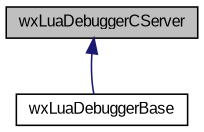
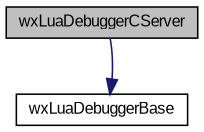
edge "wxLuaDebuggerBase" -> "wxLuaDebuggerCServer": reversed
